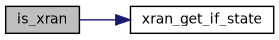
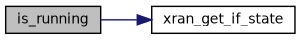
node "is_xran": label "is_xran" -> "is_running"
